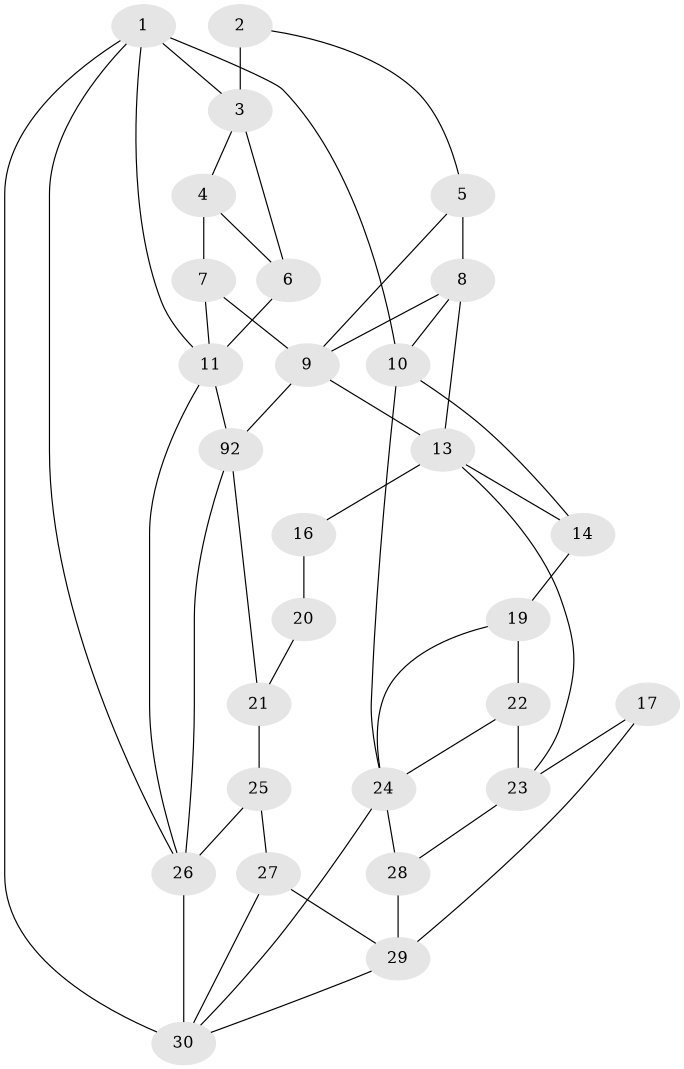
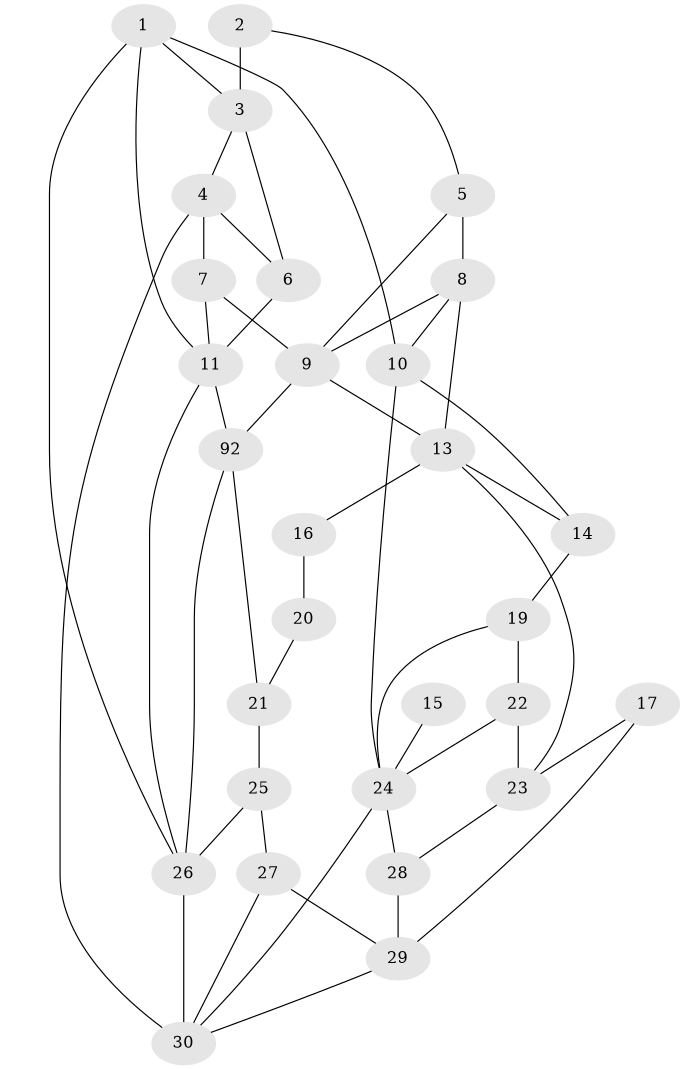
edge "1" -- "30": now "4" -- "30"
node "15": added
